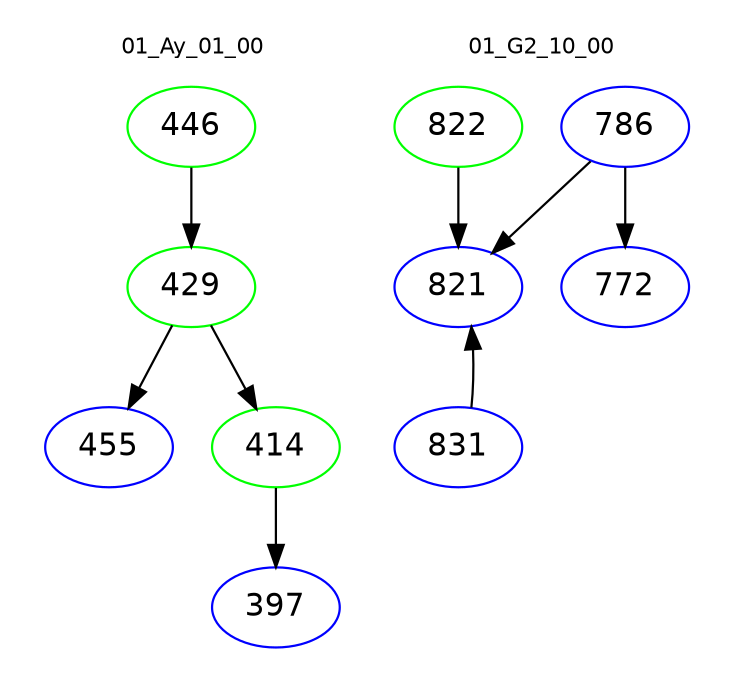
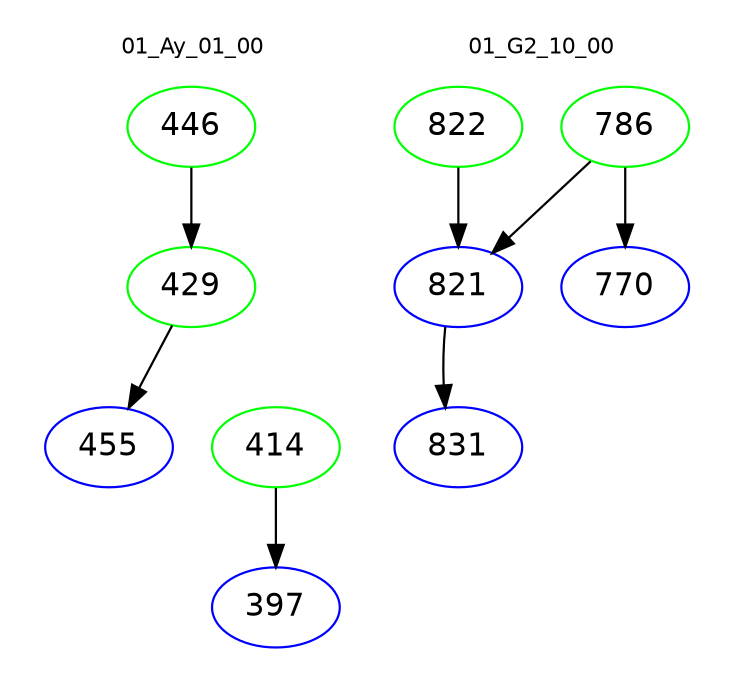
node "786": color blue -> green
node "772": label "772" -> "770"
edge "429" -> "414": removed
edge "831" -> "821": reversed
